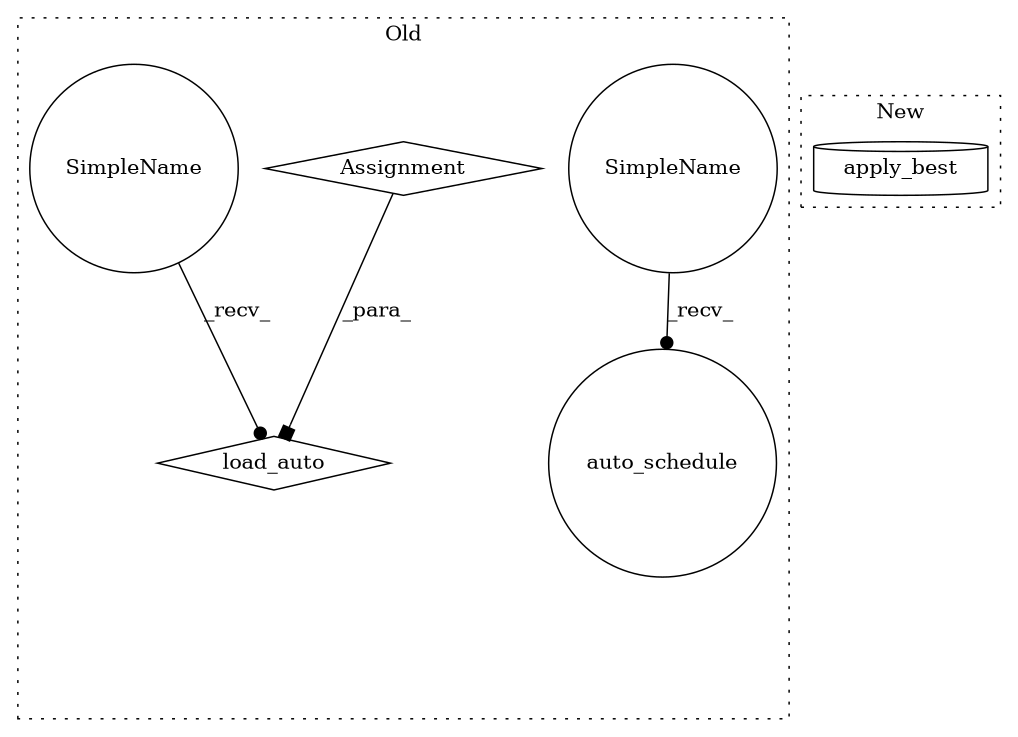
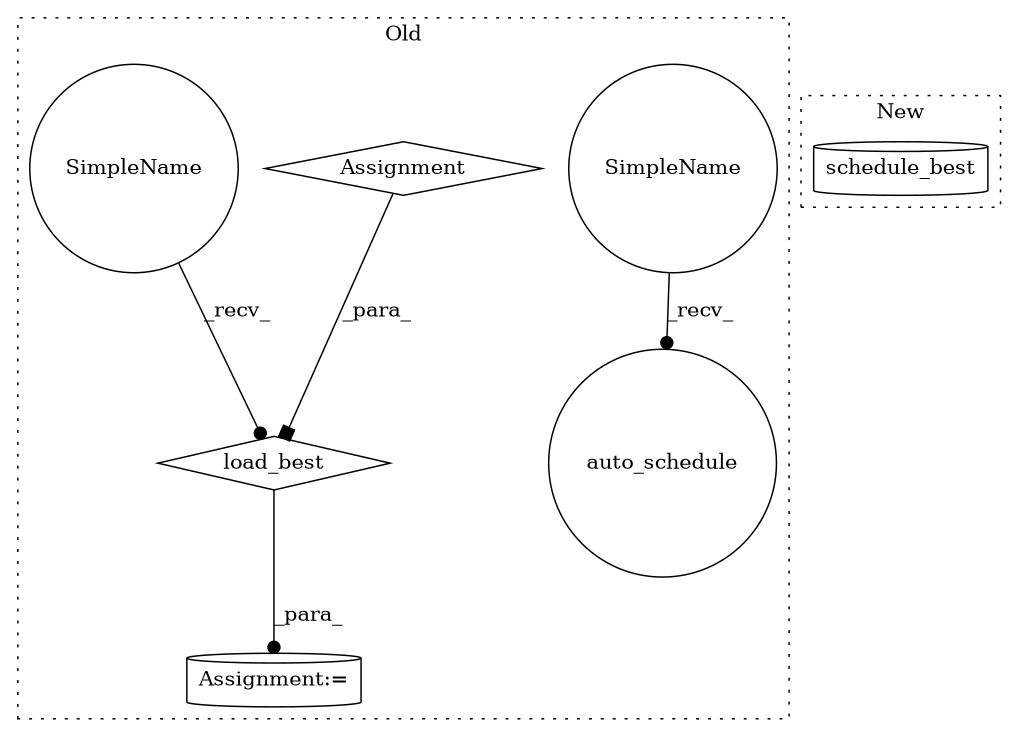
node "apply_best": label "apply_best" -> "schedule_best"
node "load_auto": label "load_auto" -> "load_best"
node "Assignment:=": added
